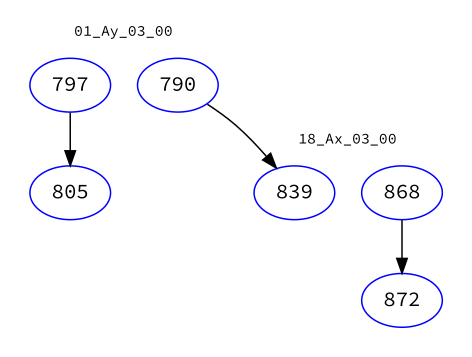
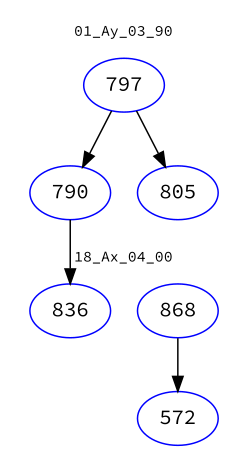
cluster "01_Ay_03_00": label "01_Ay_03_00" -> "01_Ay_03_90"
edge "797" -> "790": added
cluster "18_Ax_03_00": label "18_Ax_03_00" -> "18_Ax_04_00"
node "839": label "839" -> "836"
node "872": label "872" -> "572"
